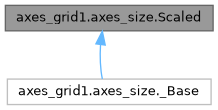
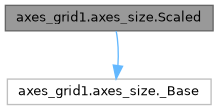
edge "axes_grid1.axes_size._Base" -> "axes_grid1.axes_size.Scaled": reversed
